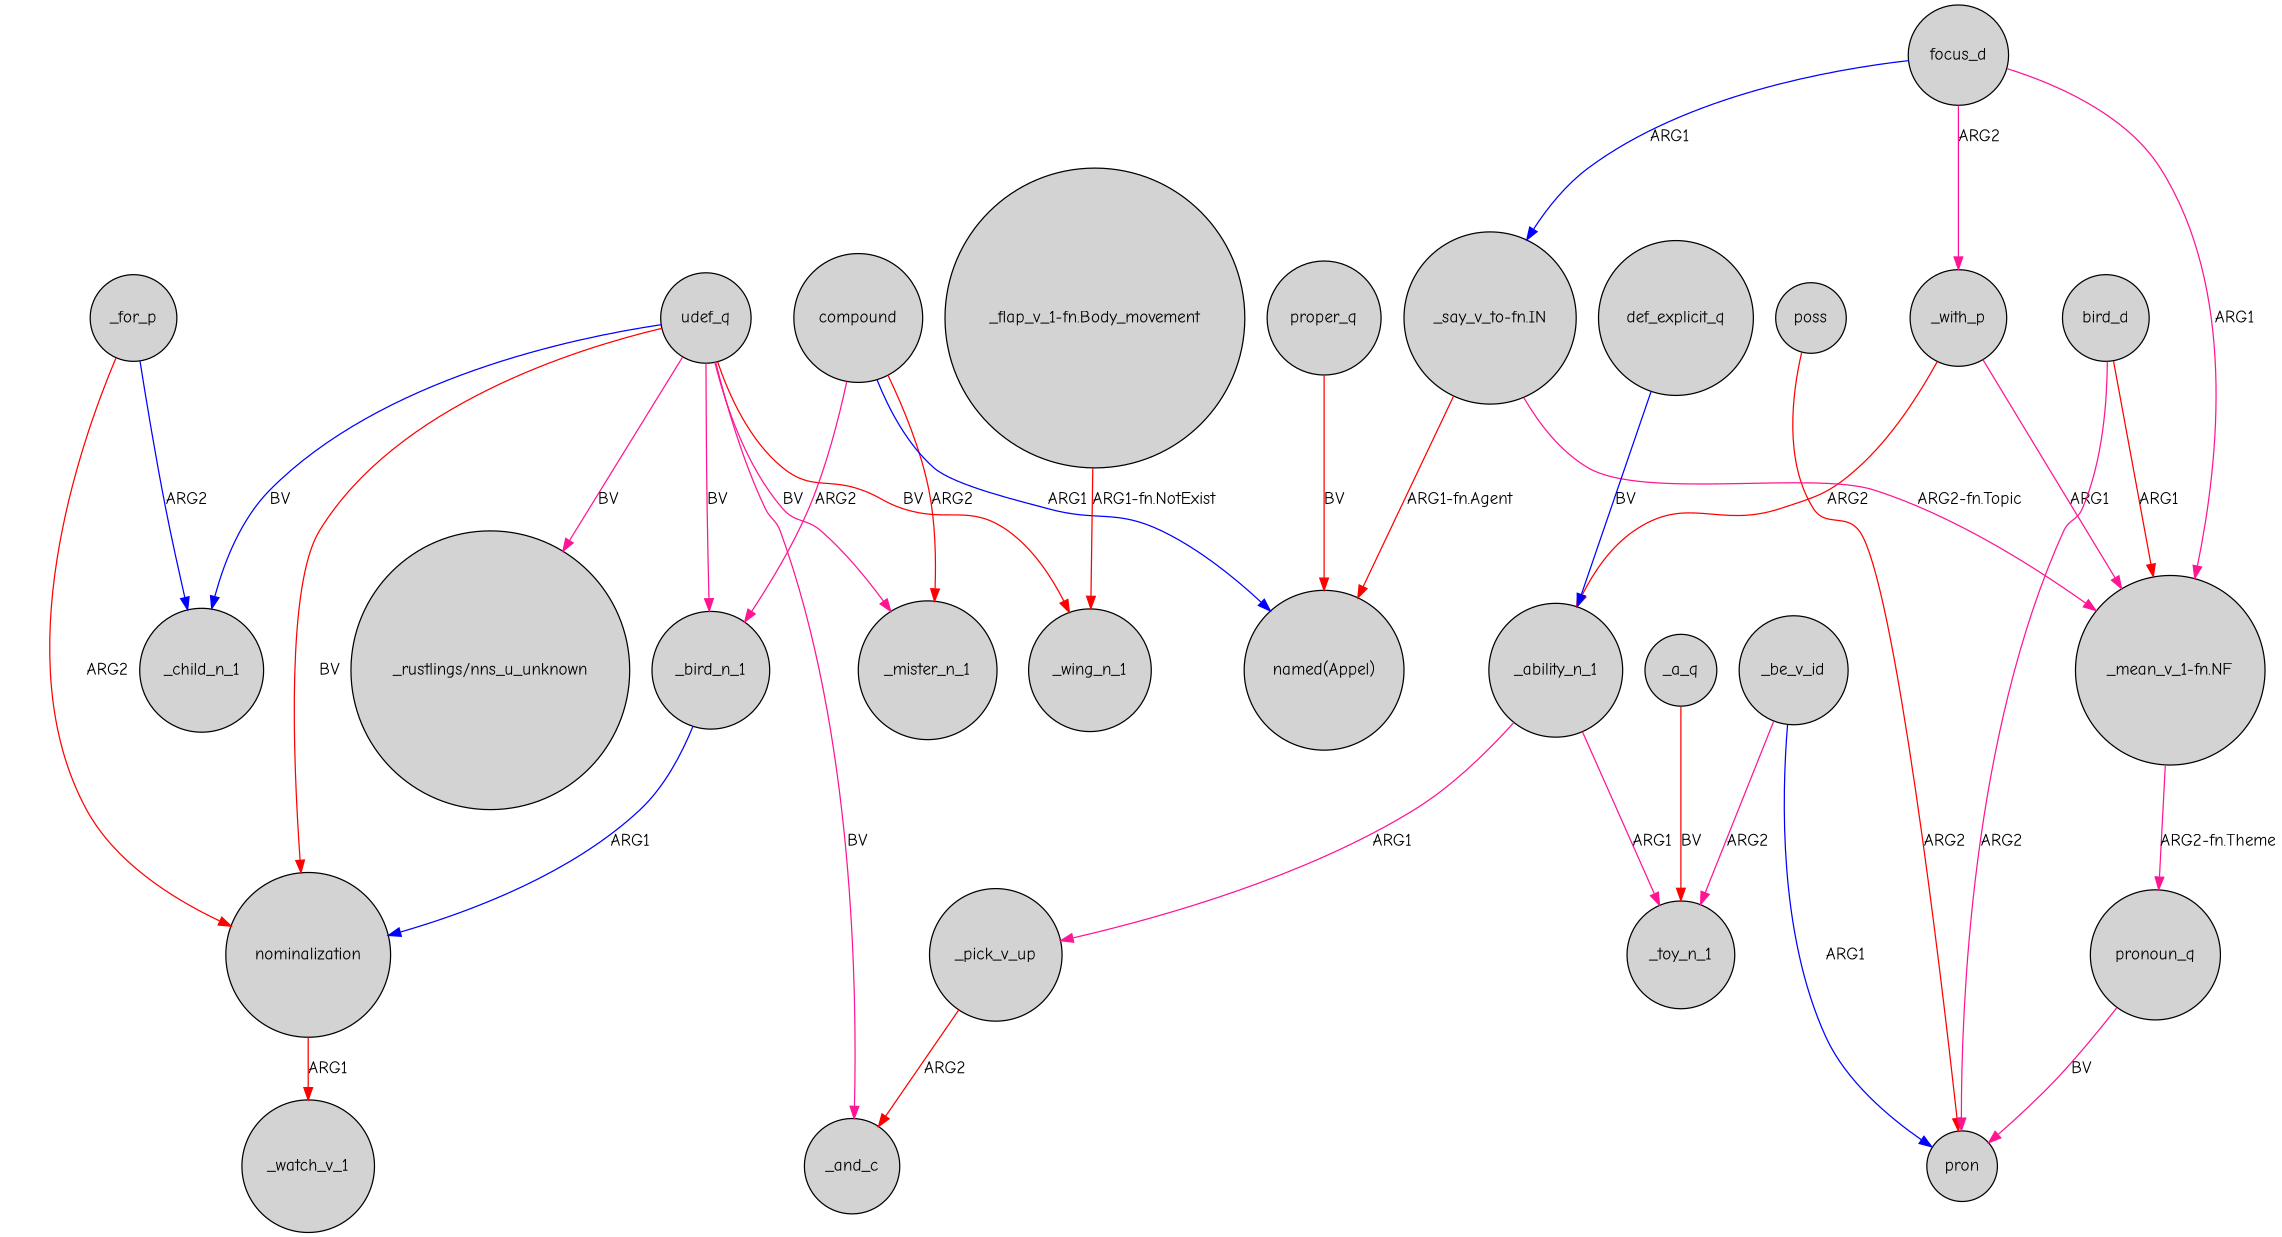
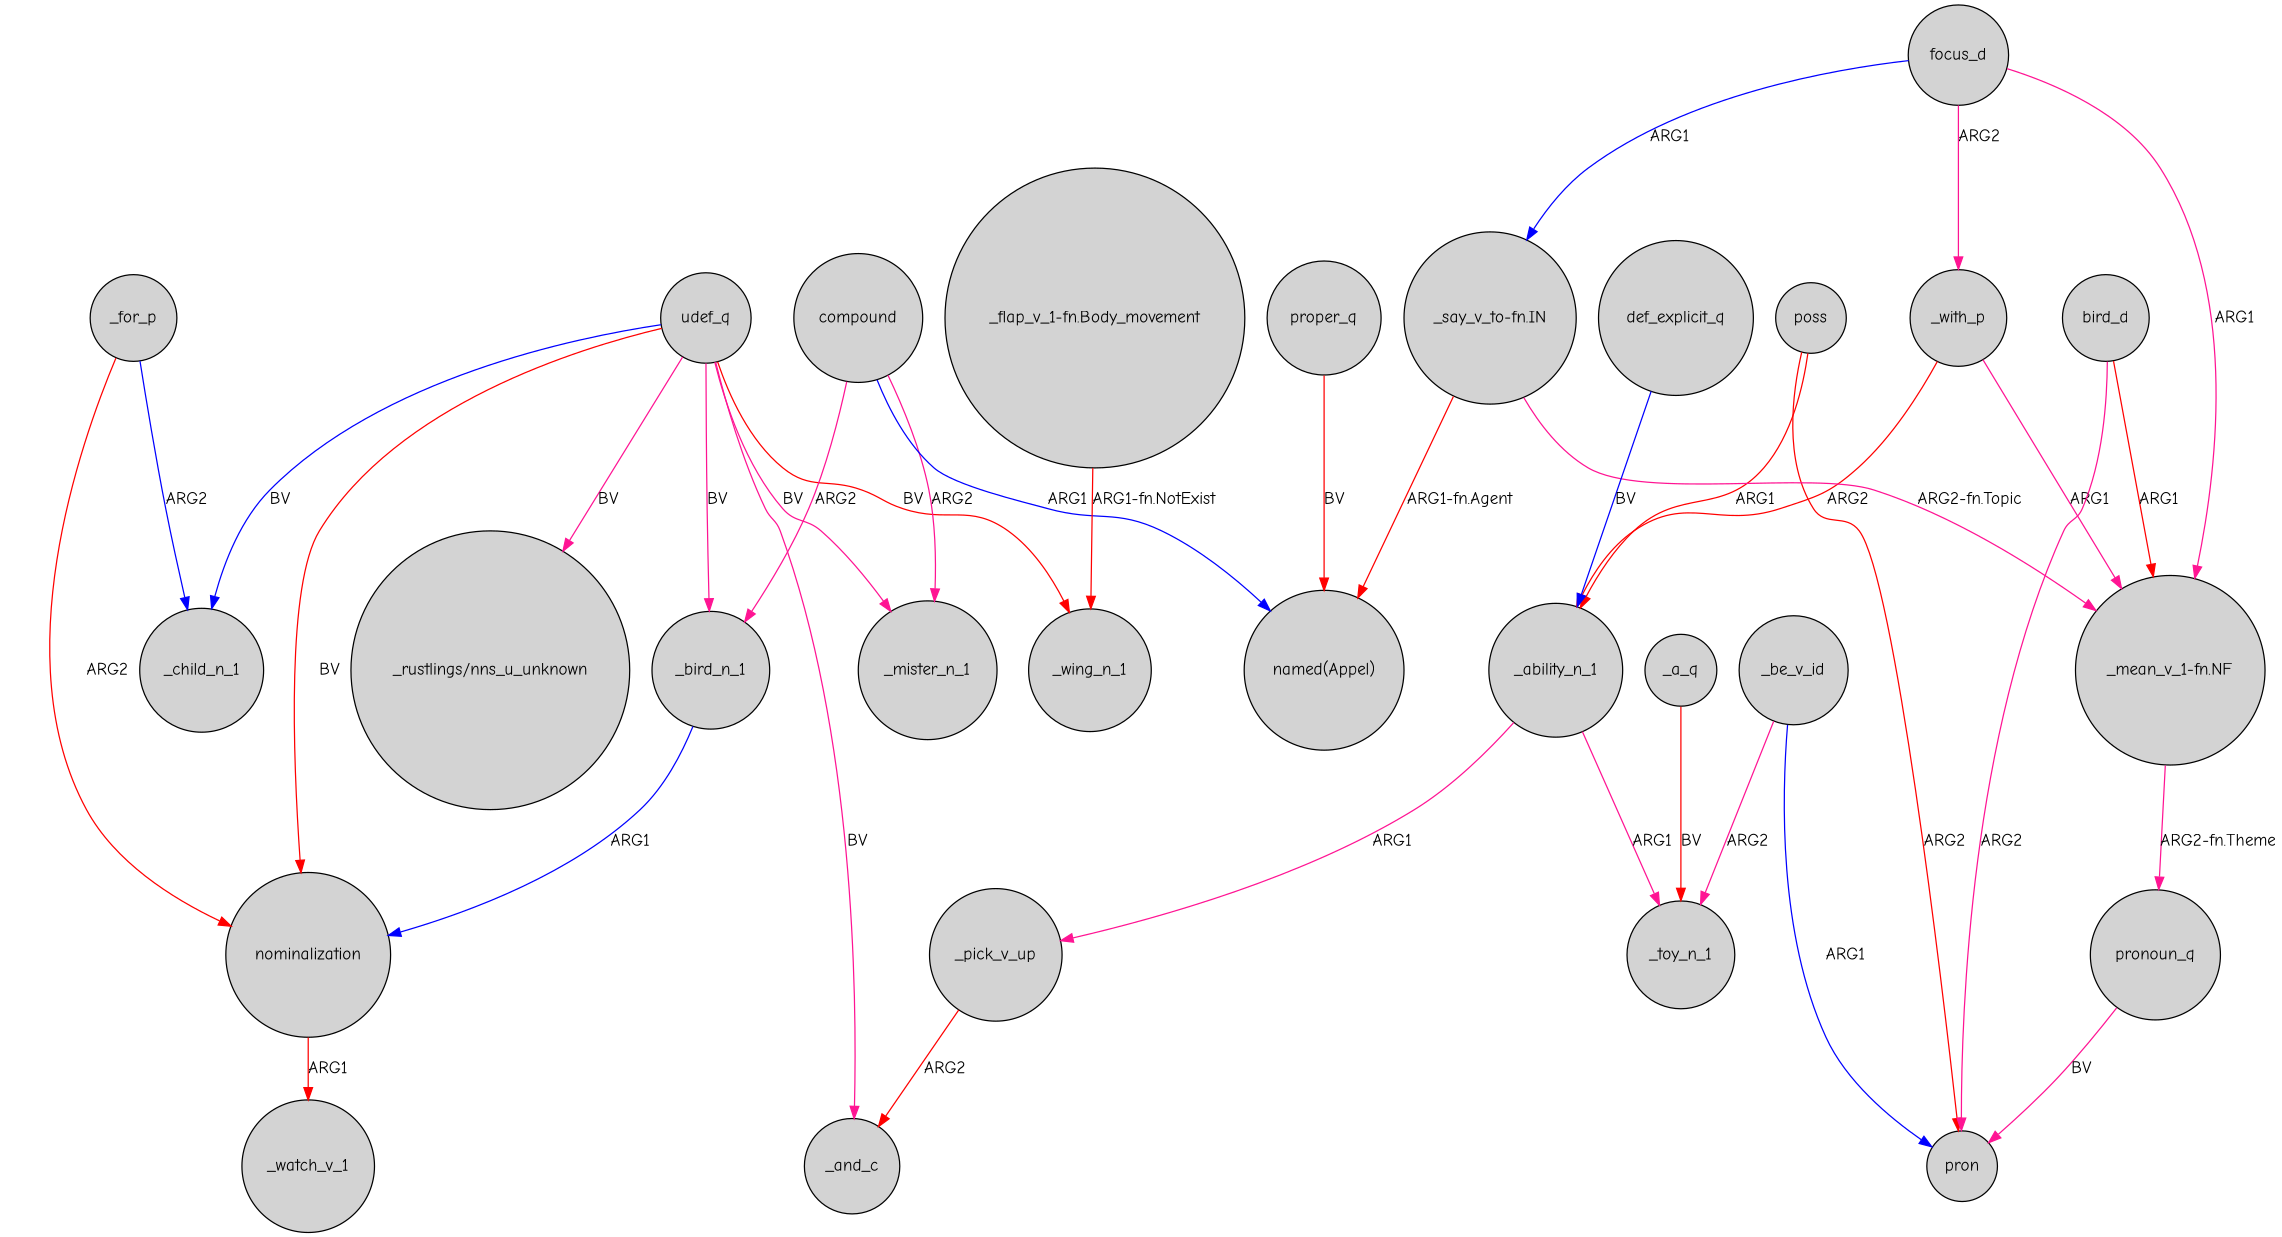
edge "compound" -> "_mister_n_1": color red -> deeppink
edge "poss" -> "_ability_n_1": added, label "ARG1"
